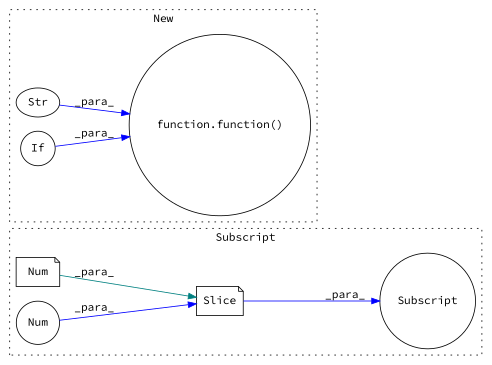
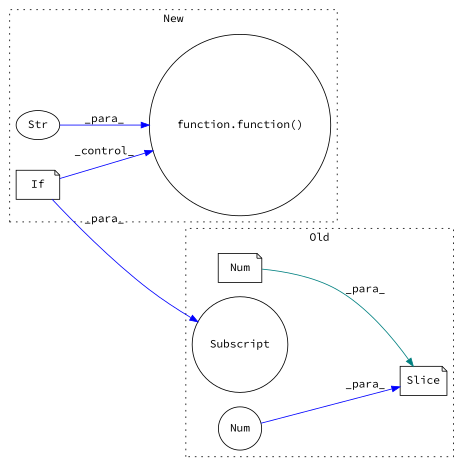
edge "If" -> "function.function()": label "_para_" -> "_control_"
node "If": shape circle -> note
cluster "Subscript": label "Subscript" -> "Old"
edge "Slice" -> "Subscript": now "If" -> "Subscript"
